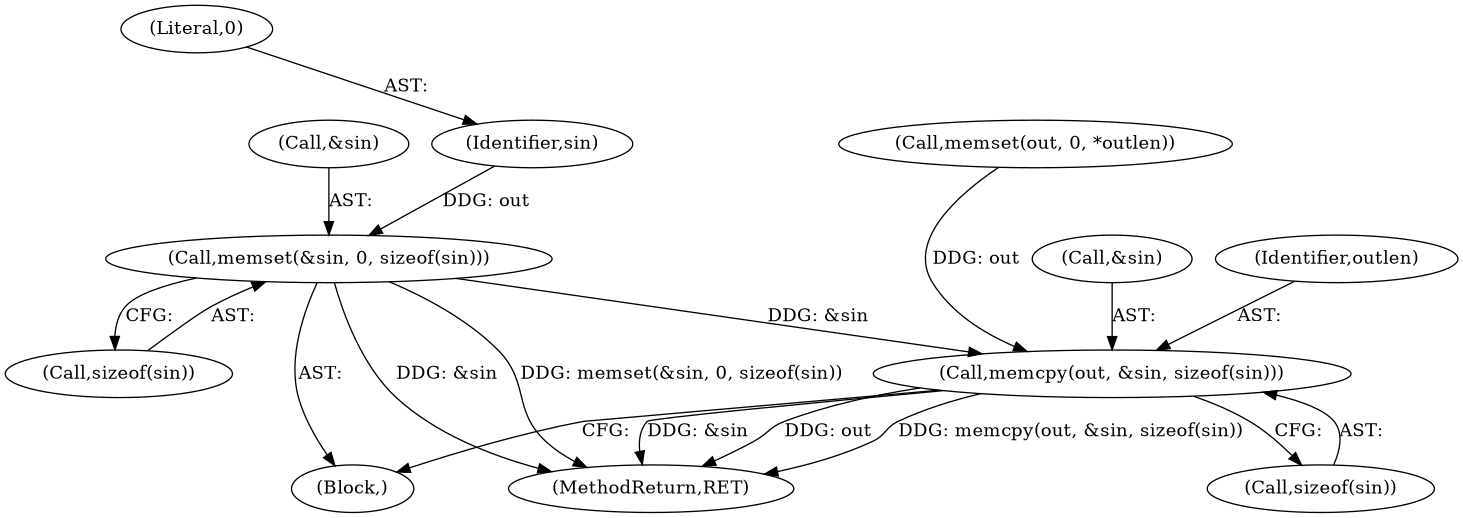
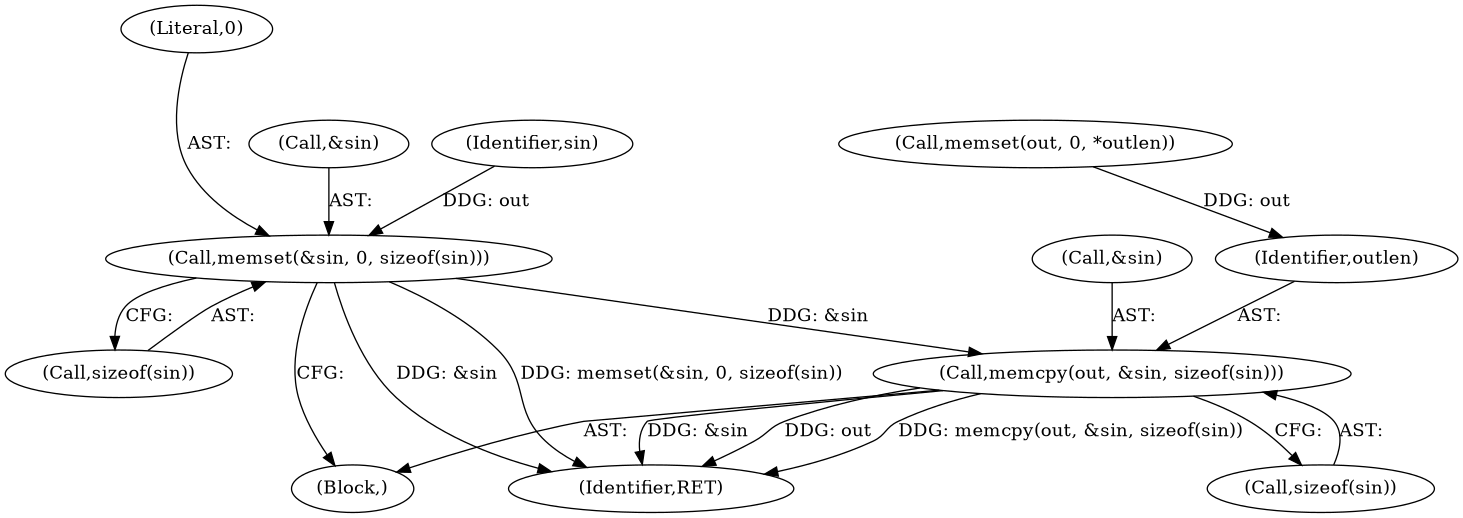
edge "(Literal,0)" -> "(Identifier,sin)": now "(Literal,0)" -> "(Call,memset(&sin, 0, sizeof(sin)))"
edge "(Call,memset(out, 0, *outlen))" -> "(Call,memcpy(out, &sin, sizeof(sin)))": now "(Call,memset(out, 0, *outlen))" -> "(Identifier,outlen)"
edge "(Call,memset(&sin, 0, sizeof(sin)))" -> "(Block,)": label "AST: " -> "CFG: "
edge "(Call,memcpy(out, &sin, sizeof(sin)))" -> "(Block,)": label "CFG: " -> "AST: "
node "(MethodReturn,RET)": label "(MethodReturn,RET)" -> "(Identifier,RET)"
